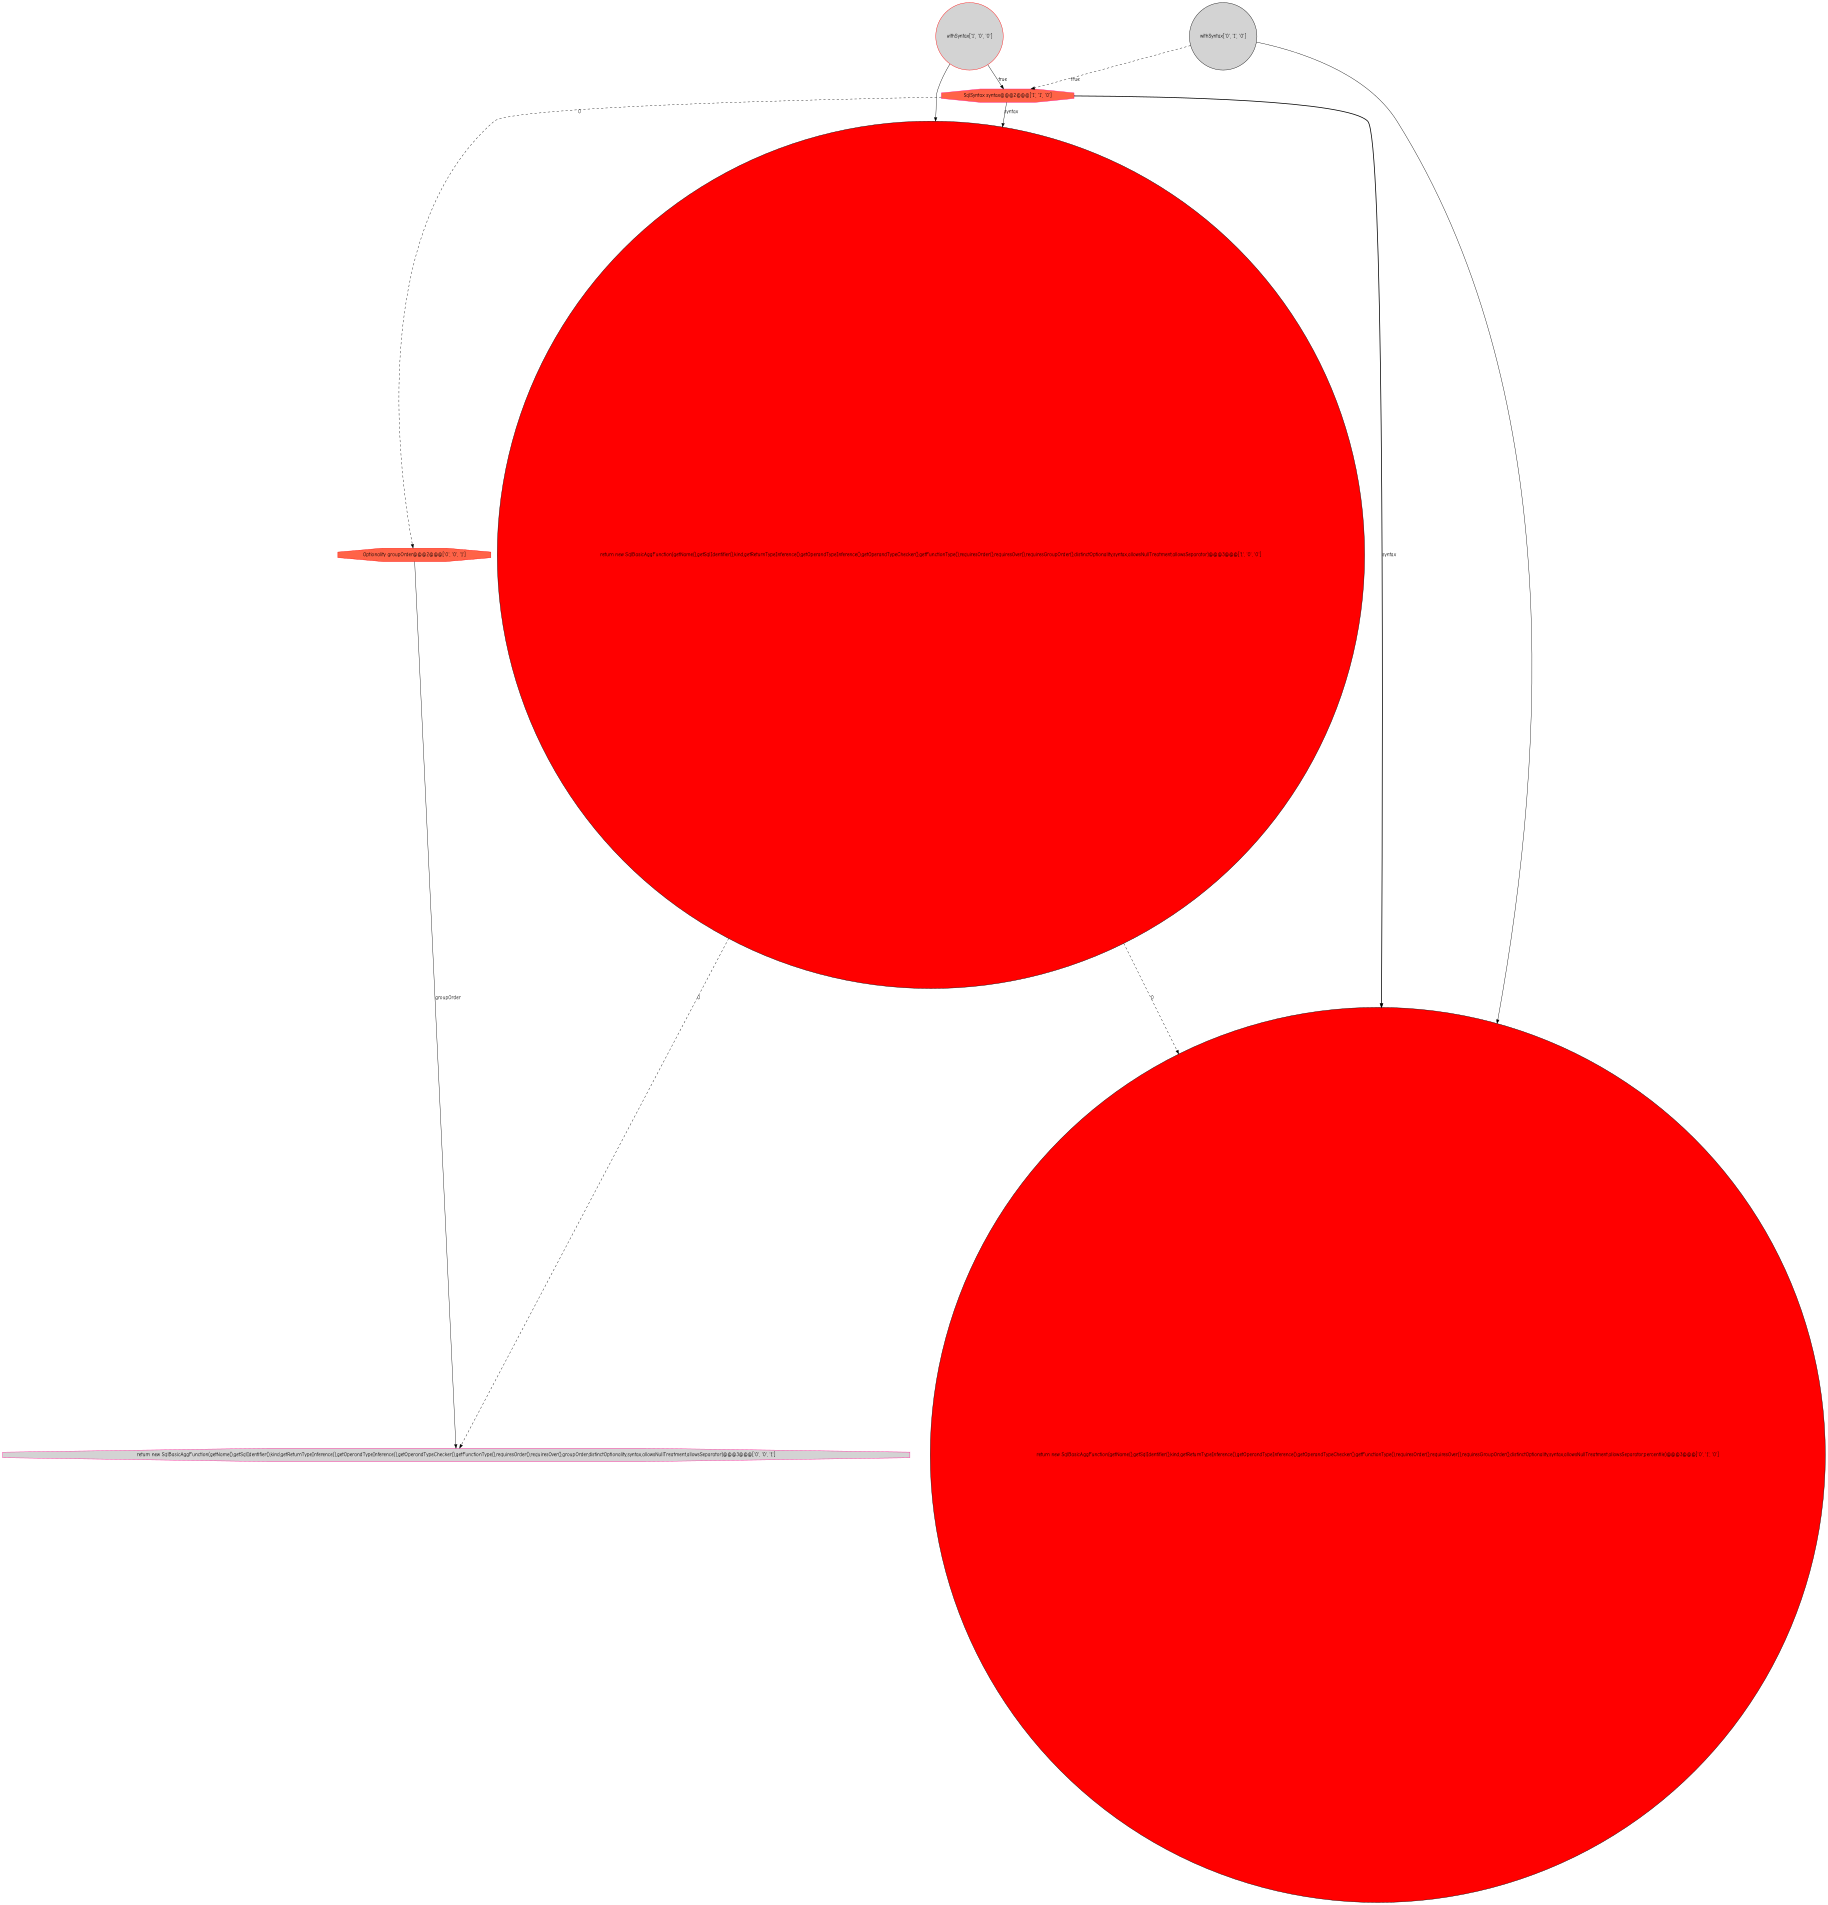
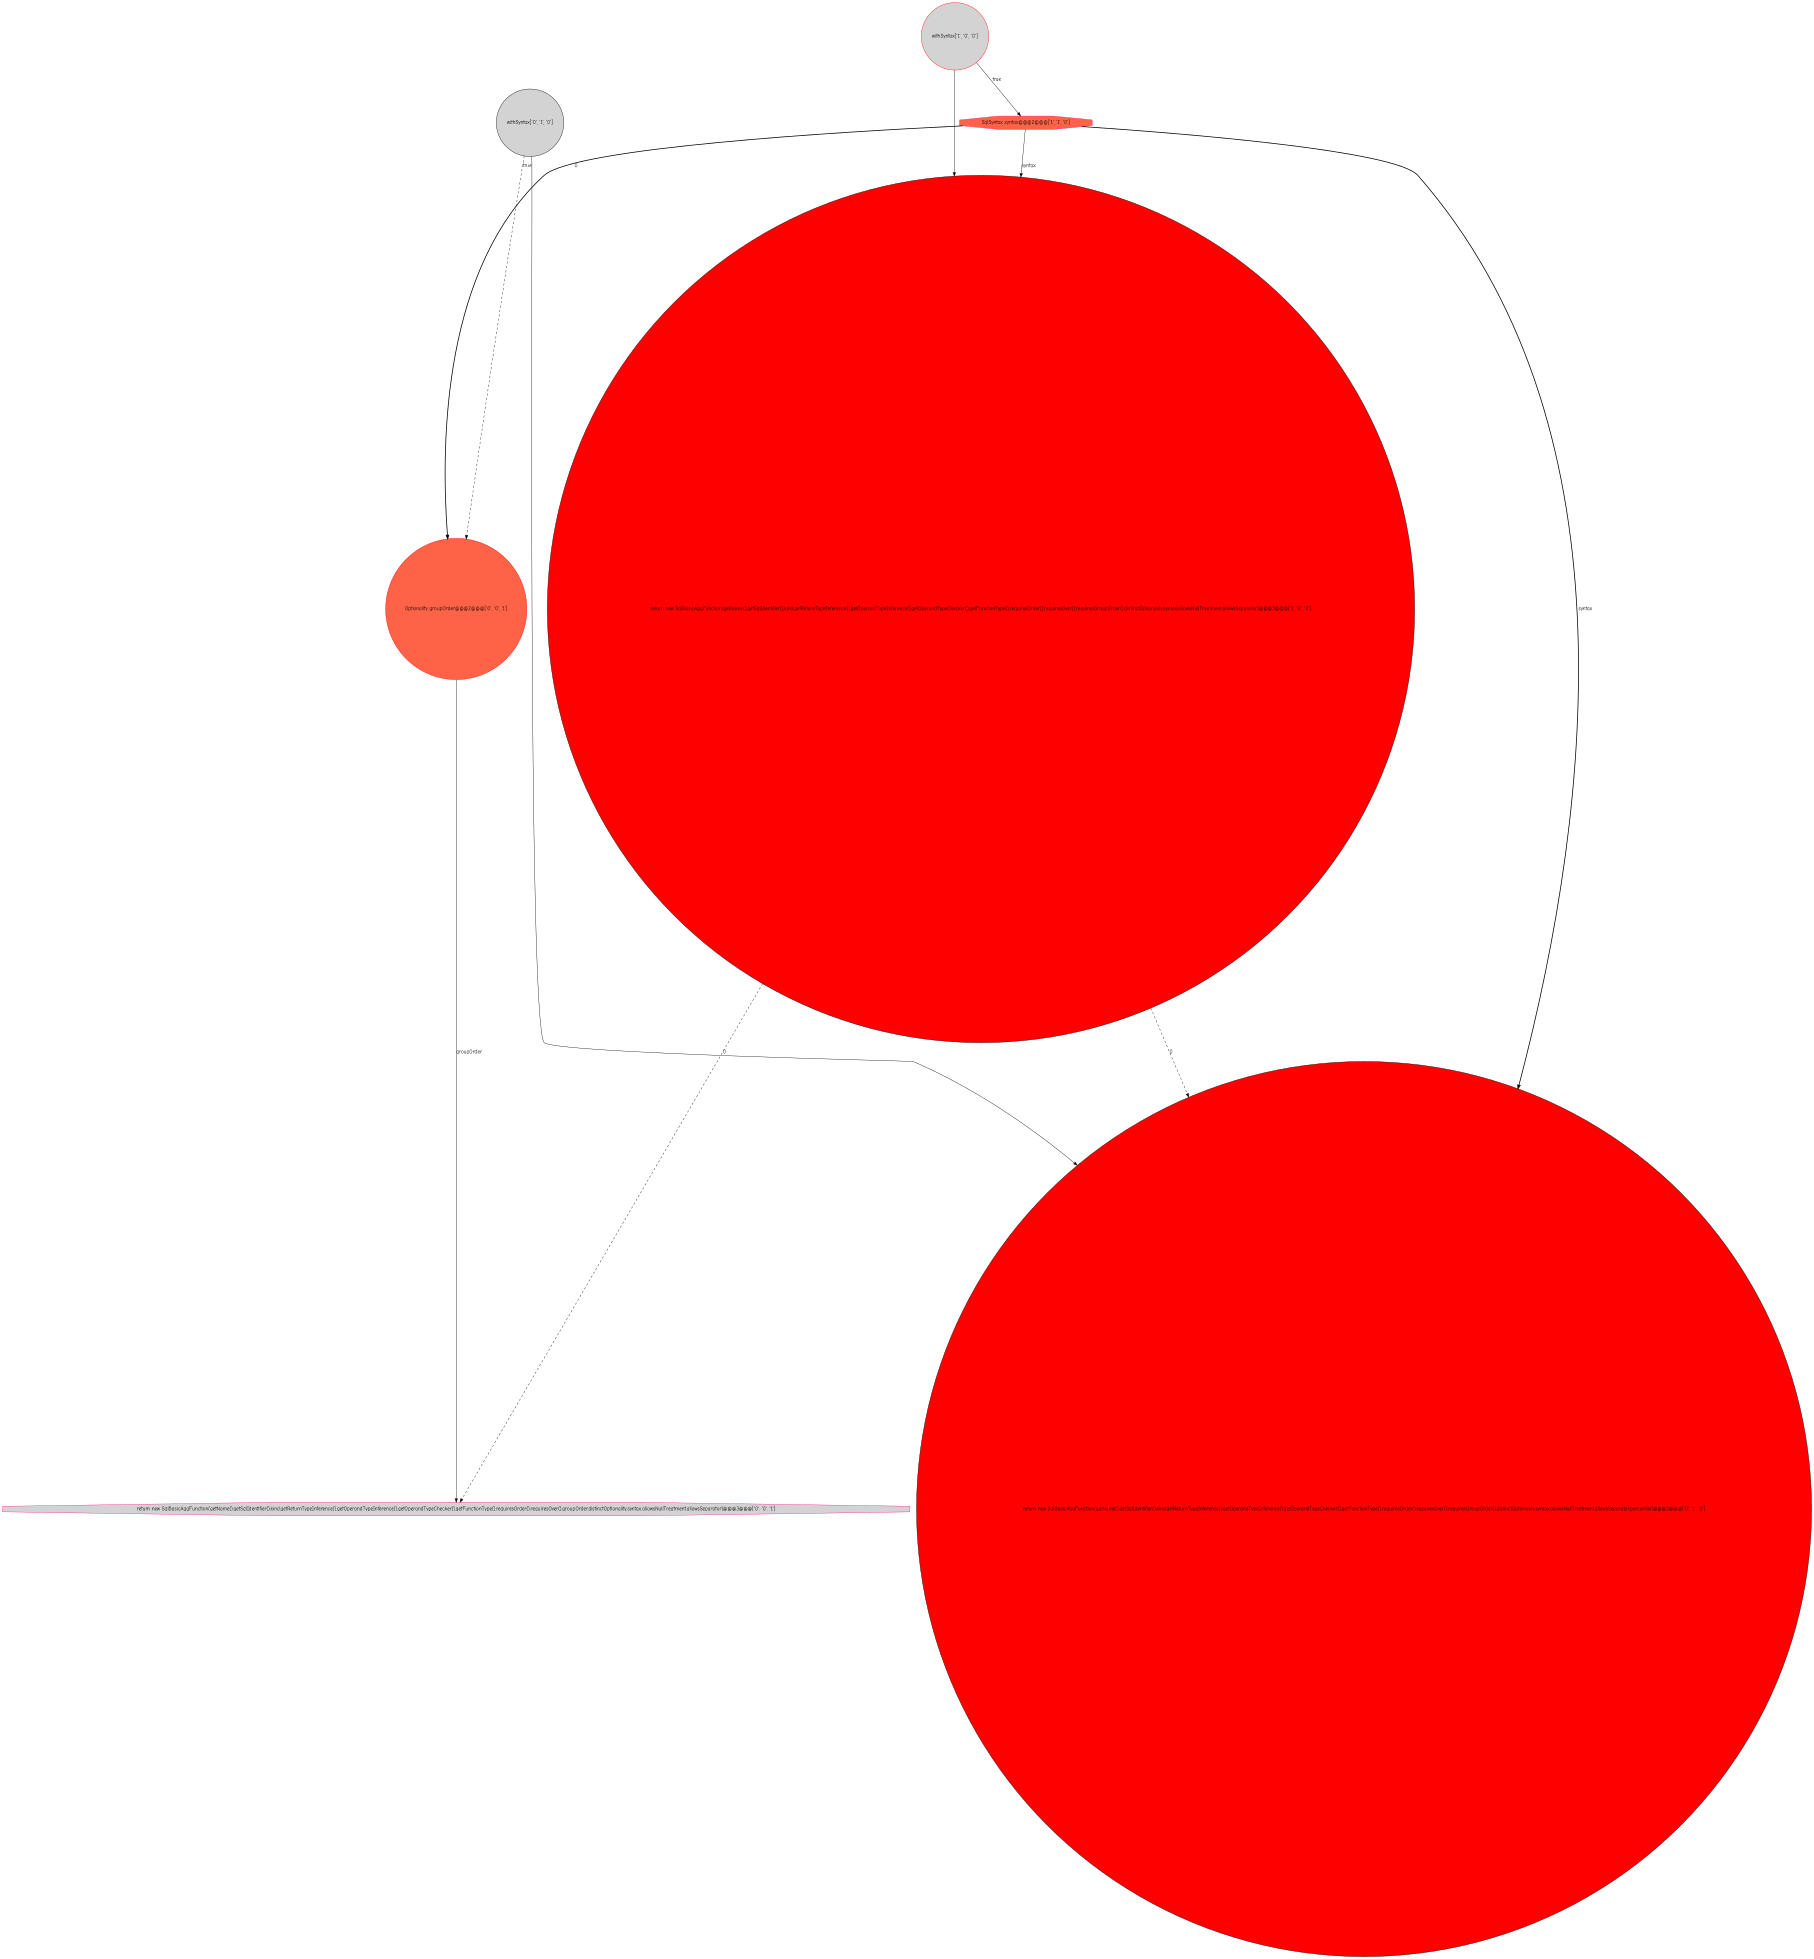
edge "withSyntax['0', '1', '0']" -> "SqlSyntax syntax@@@2@@@['1', '1', '0']": now "withSyntax['0', '1', '0']" -> "Optionality groupOrder@@@2@@@['0', '0', '1']"
edge "SqlSyntax syntax@@@2@@@['1', '1', '0']" -> "Optionality groupOrder@@@2@@@['0', '0', '1']": style dashed -> bold
node "Optionality groupOrder@@@2@@@['0', '0', '1']": shape octagon -> circle
